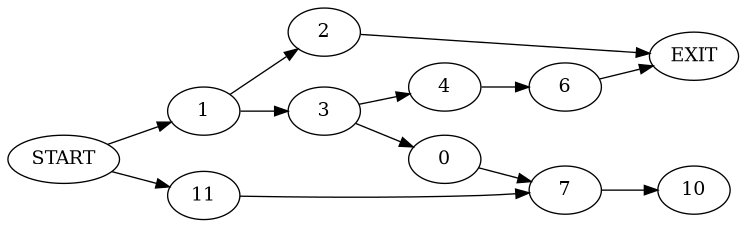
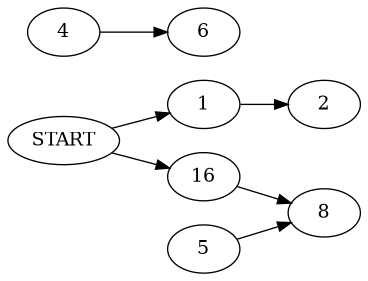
node "EXIT": removed
node "3": removed
node "0": label "0" -> "5"
node "7": label "7" -> "8"
node "10": removed
node "11": label "11" -> "16"
